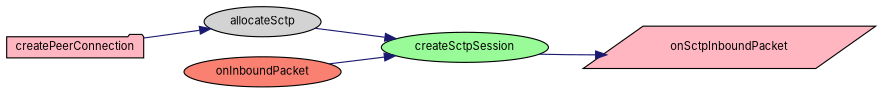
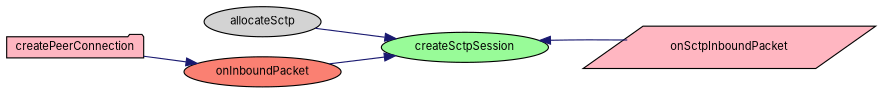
edge "createPeerConnection" -> "allocateSctp": now "createPeerConnection" -> "onInboundPacket"
edge "createSctpSession" -> "onSctpInboundPacket": reversed
